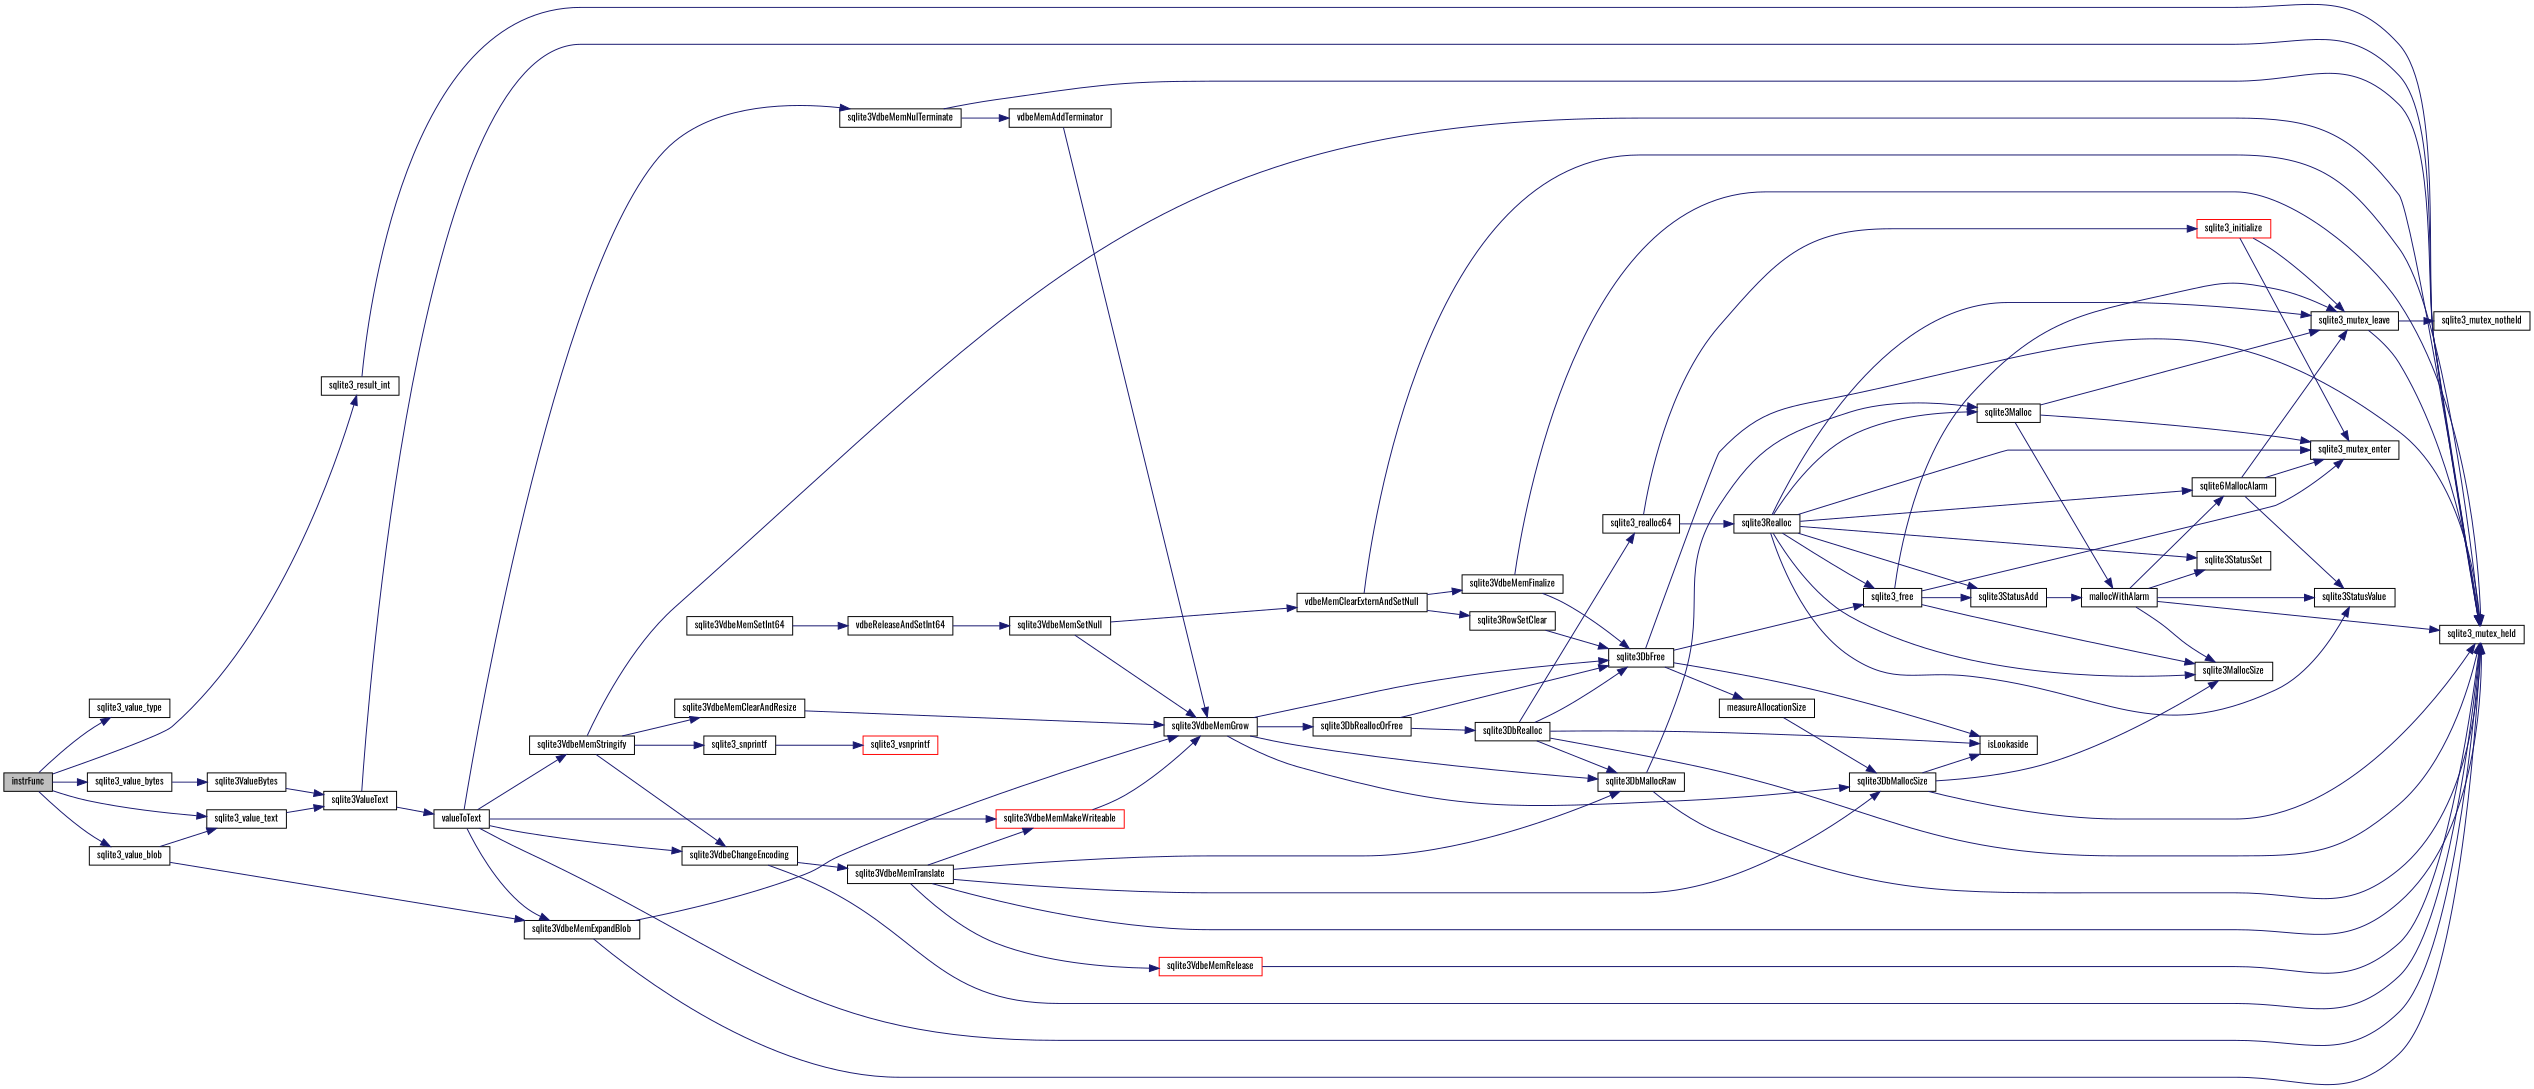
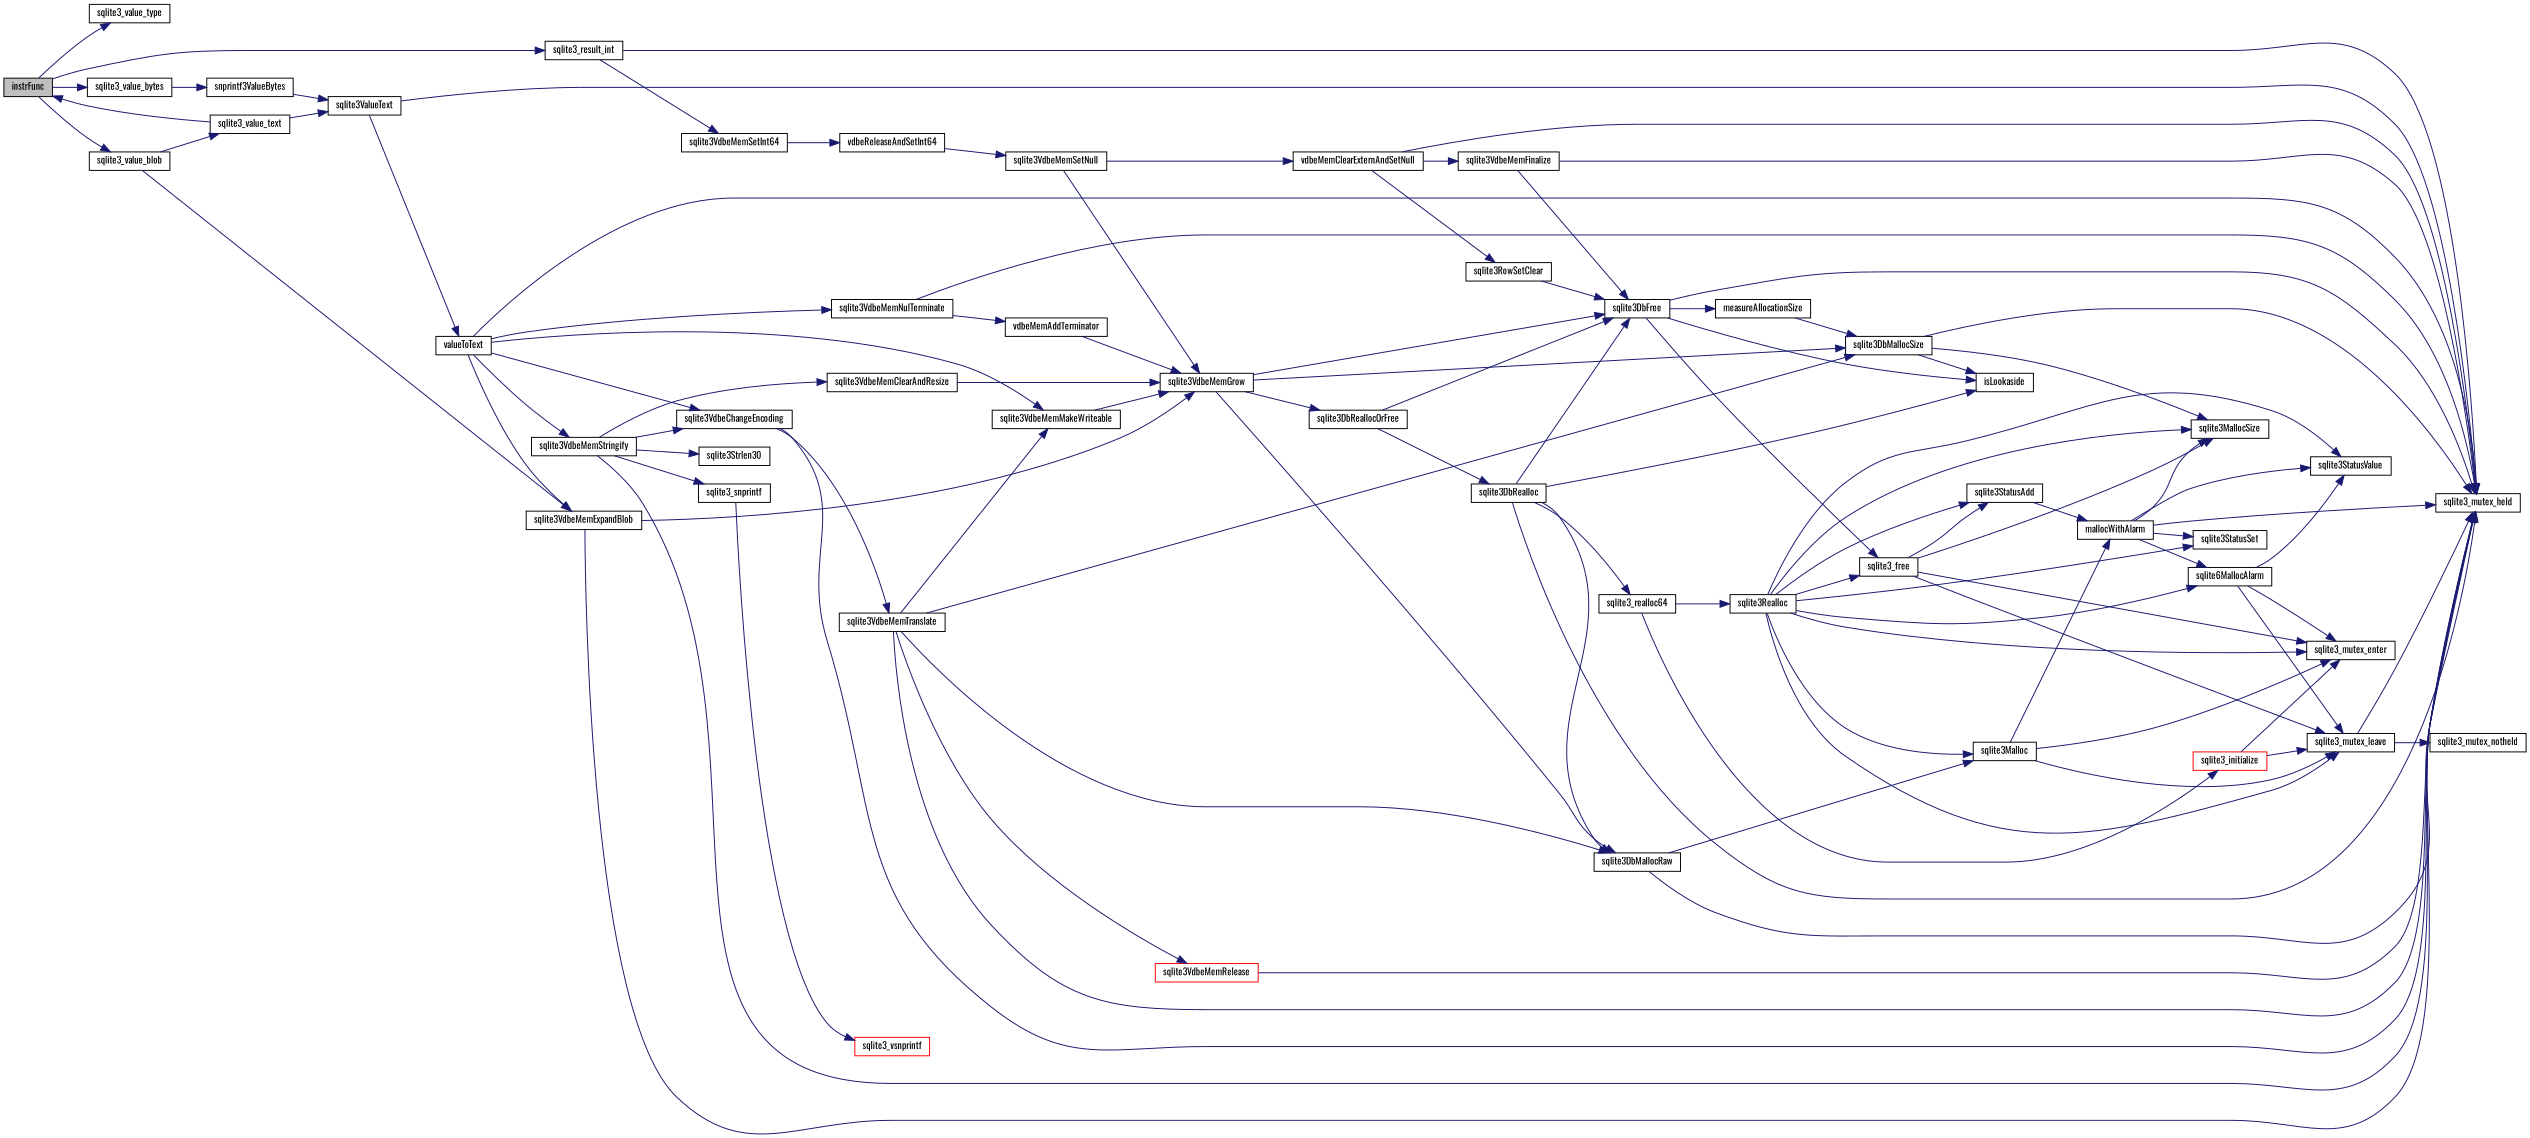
edge "sqlite3_result_int" -> "sqlite3VdbeMemSetInt64": added
node "sqlite3Strlen30": added
node "sqlite3ValueBytes": label "sqlite3ValueBytes" -> "snprintf3ValueBytes"
edge "instrFunc" -> "sqlite3_value_text": reversed
node "sqlite3VdbeMemMakeWriteable": color red -> black
